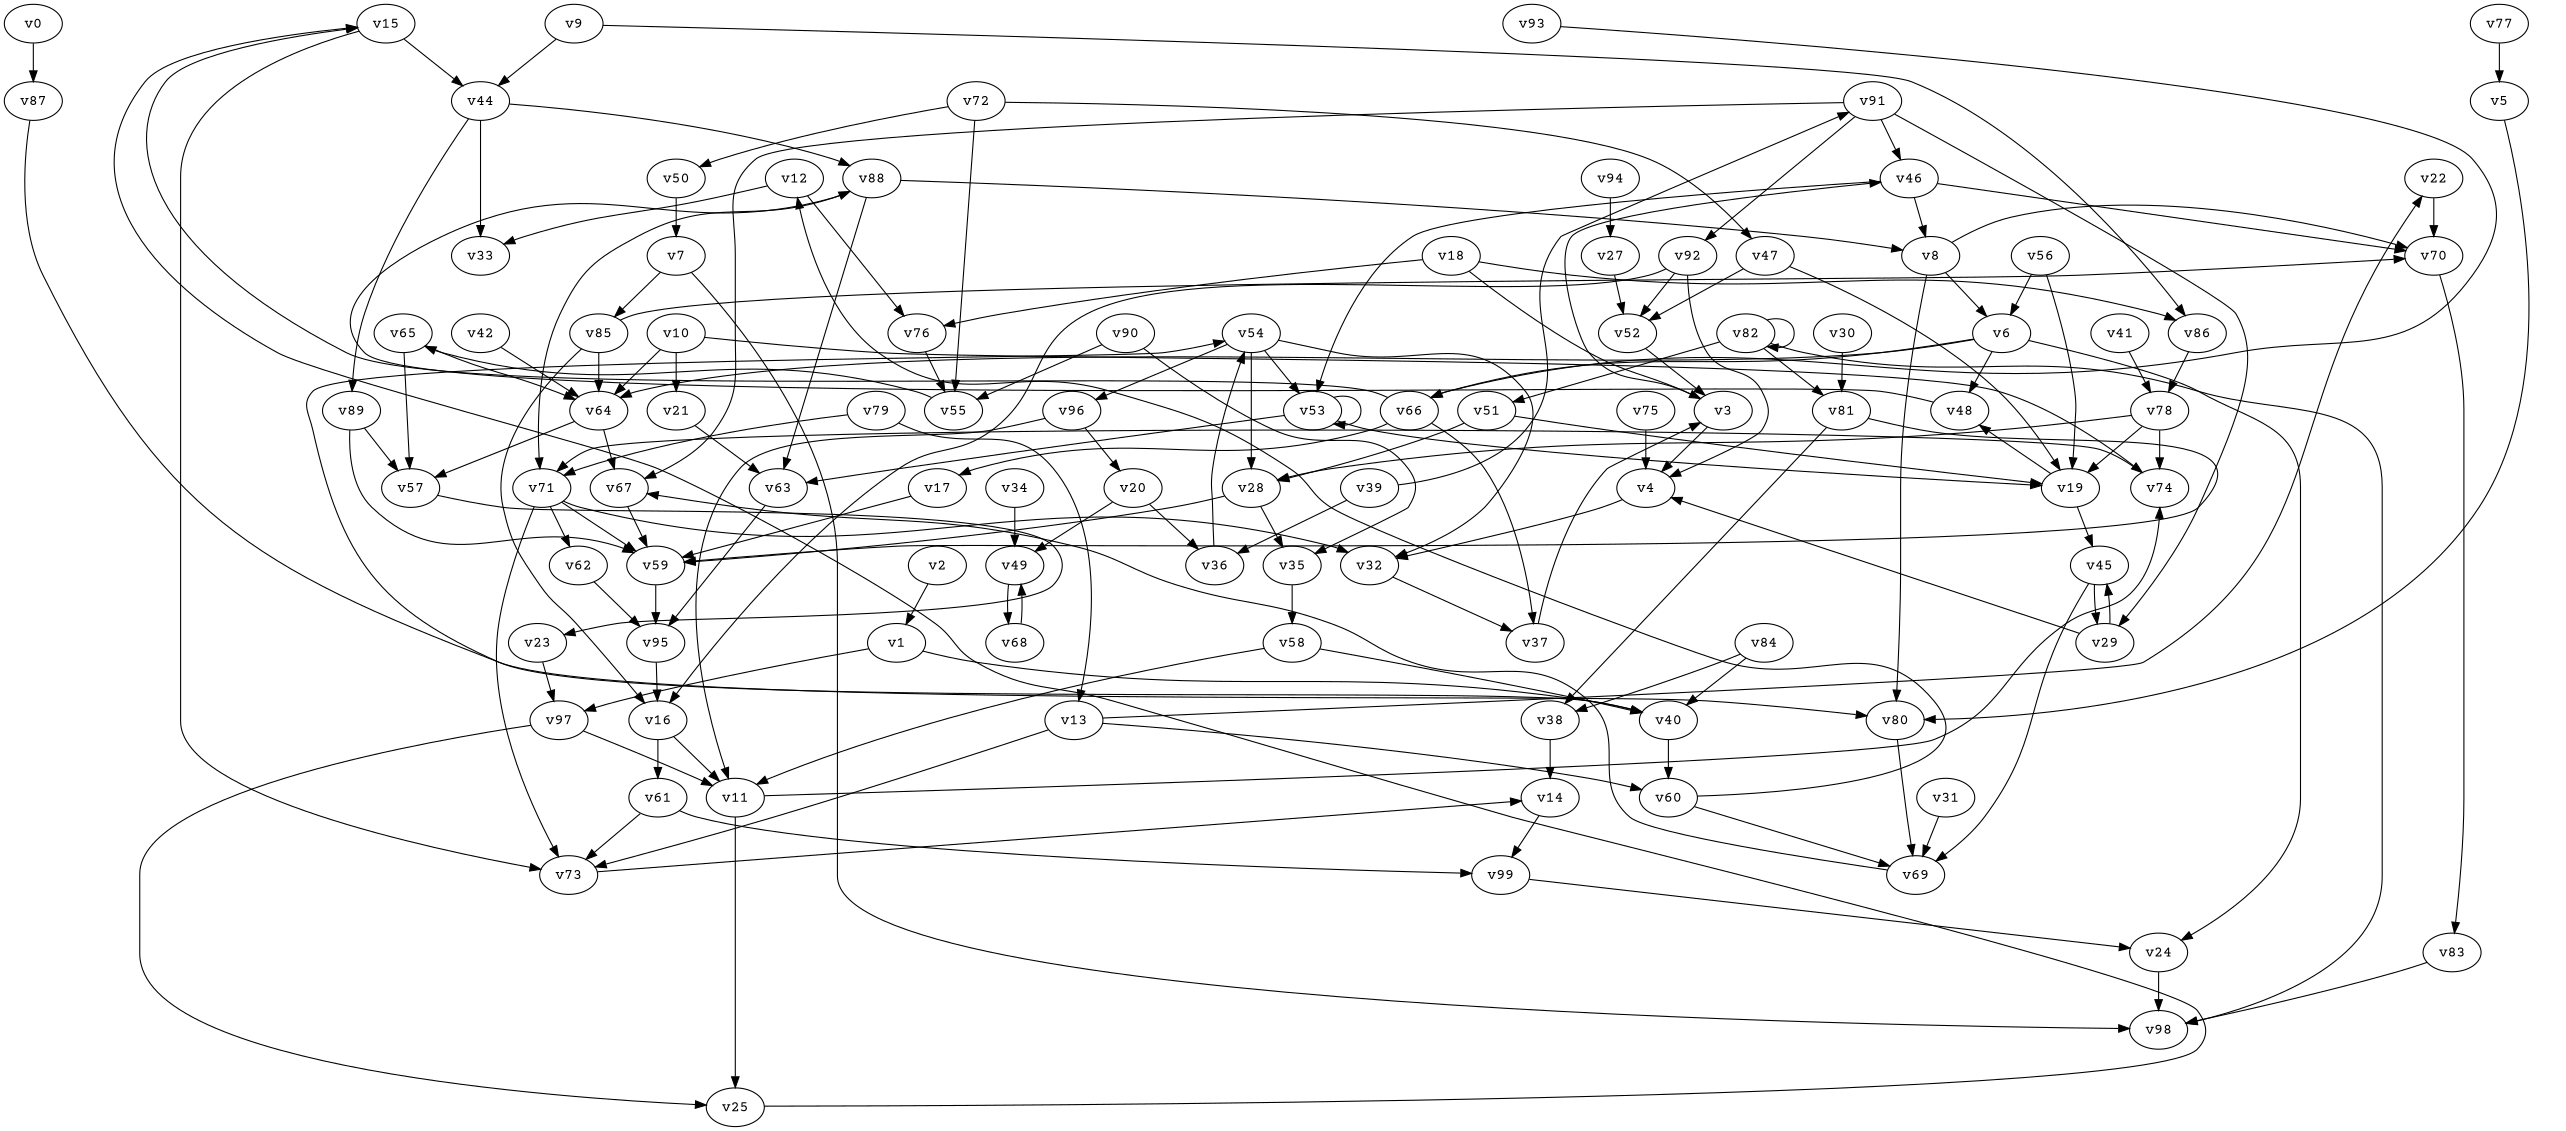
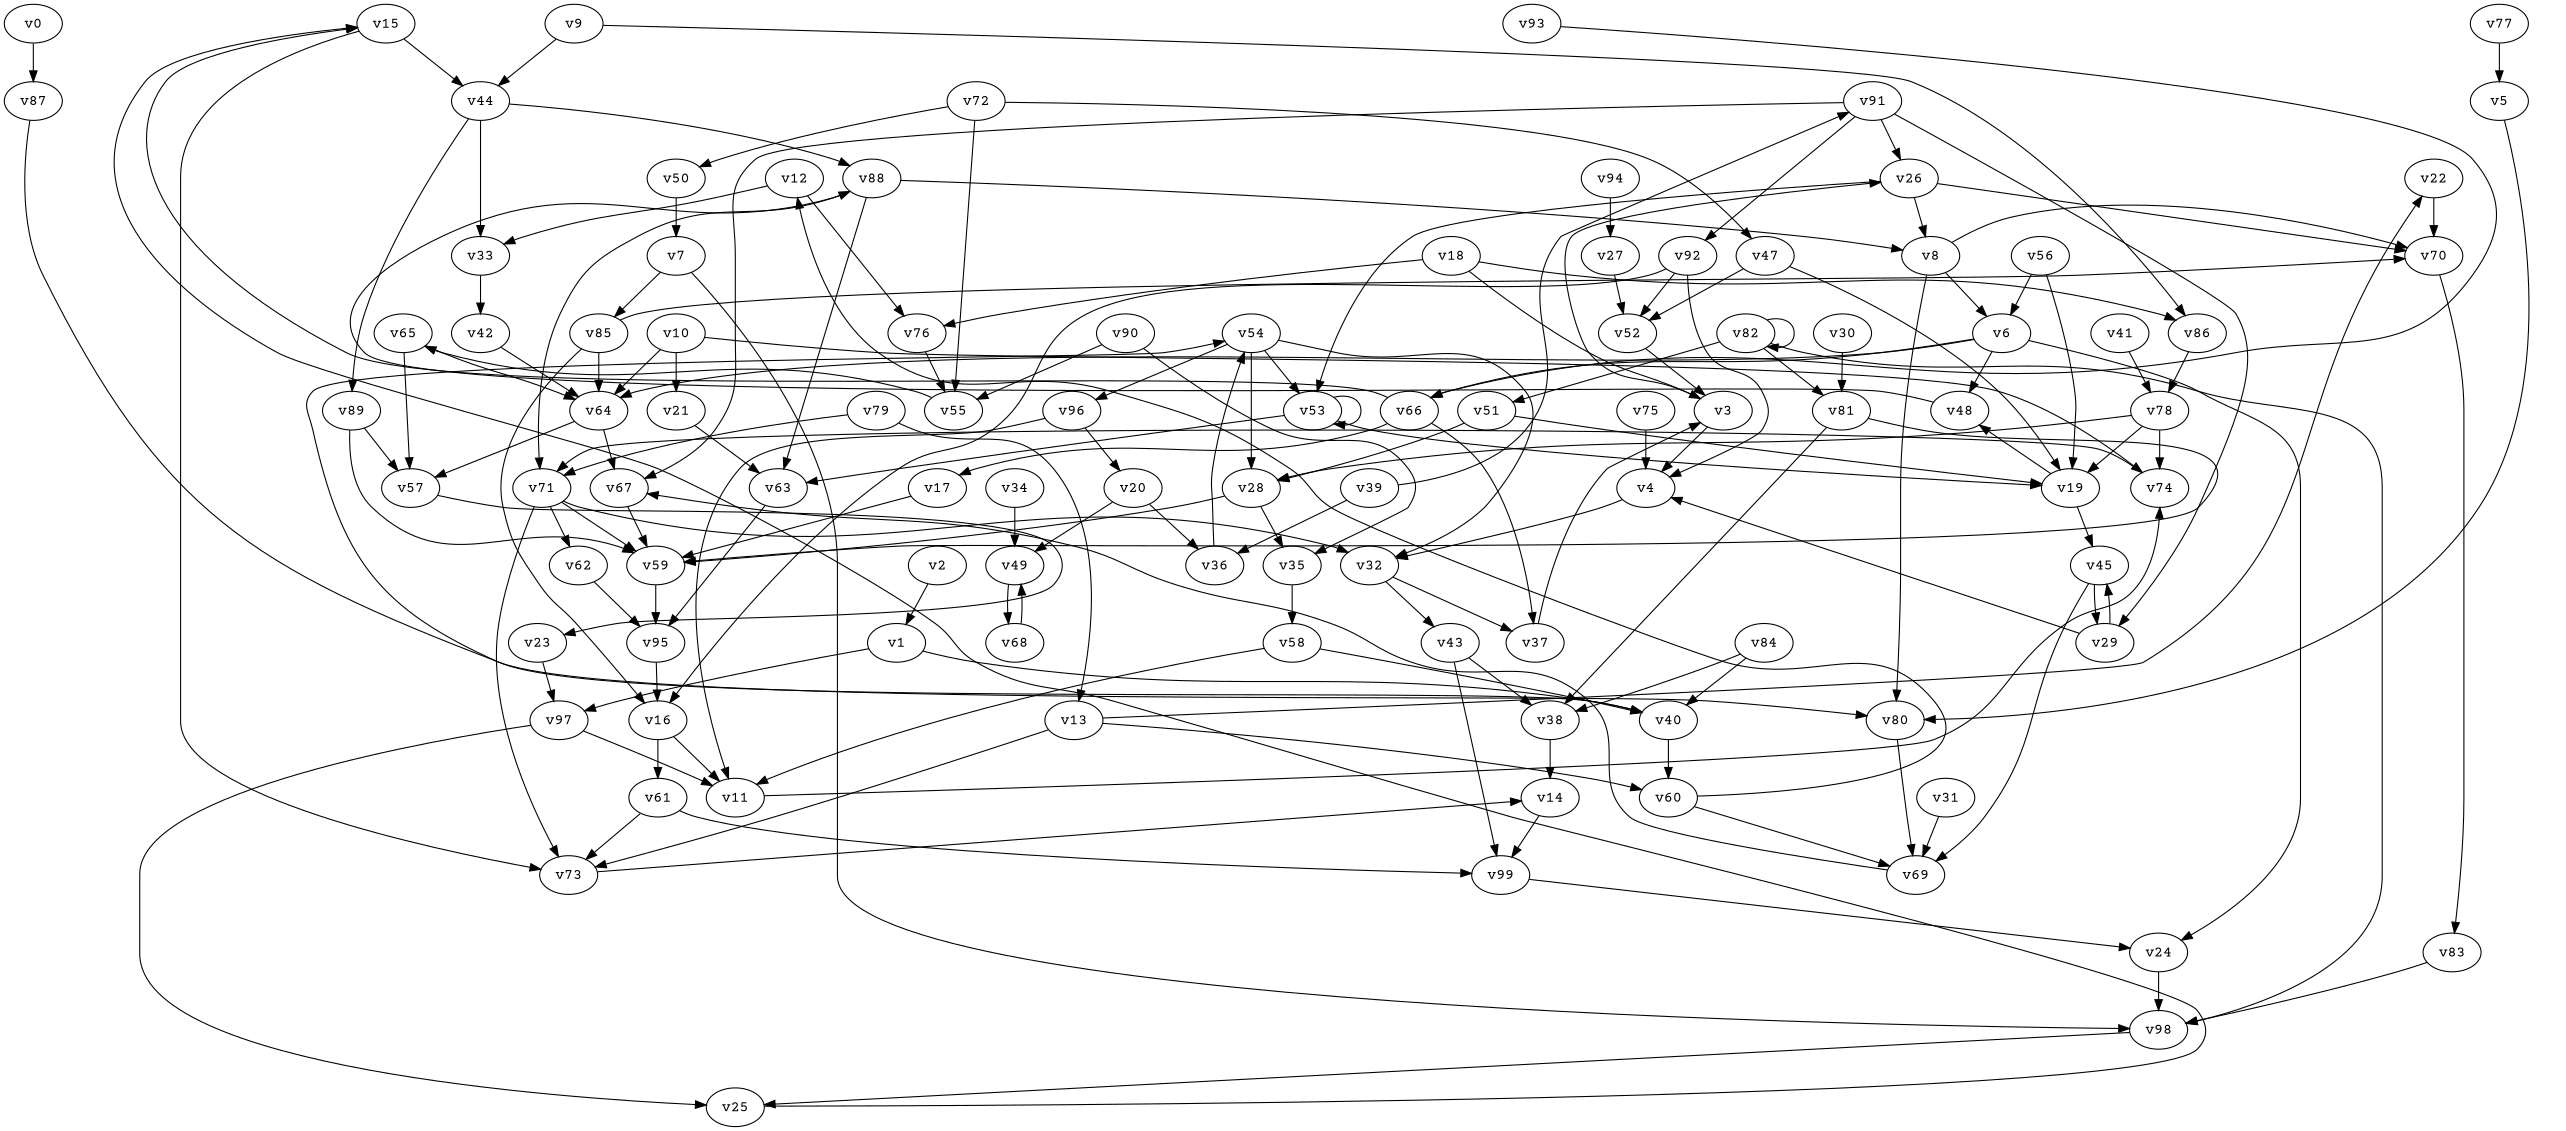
node "v46": label "v46" -> "v26"
edge "v33" -> "v42": added
node "v43": added
edge "v11" -> "v25": now "v98" -> "v25"
